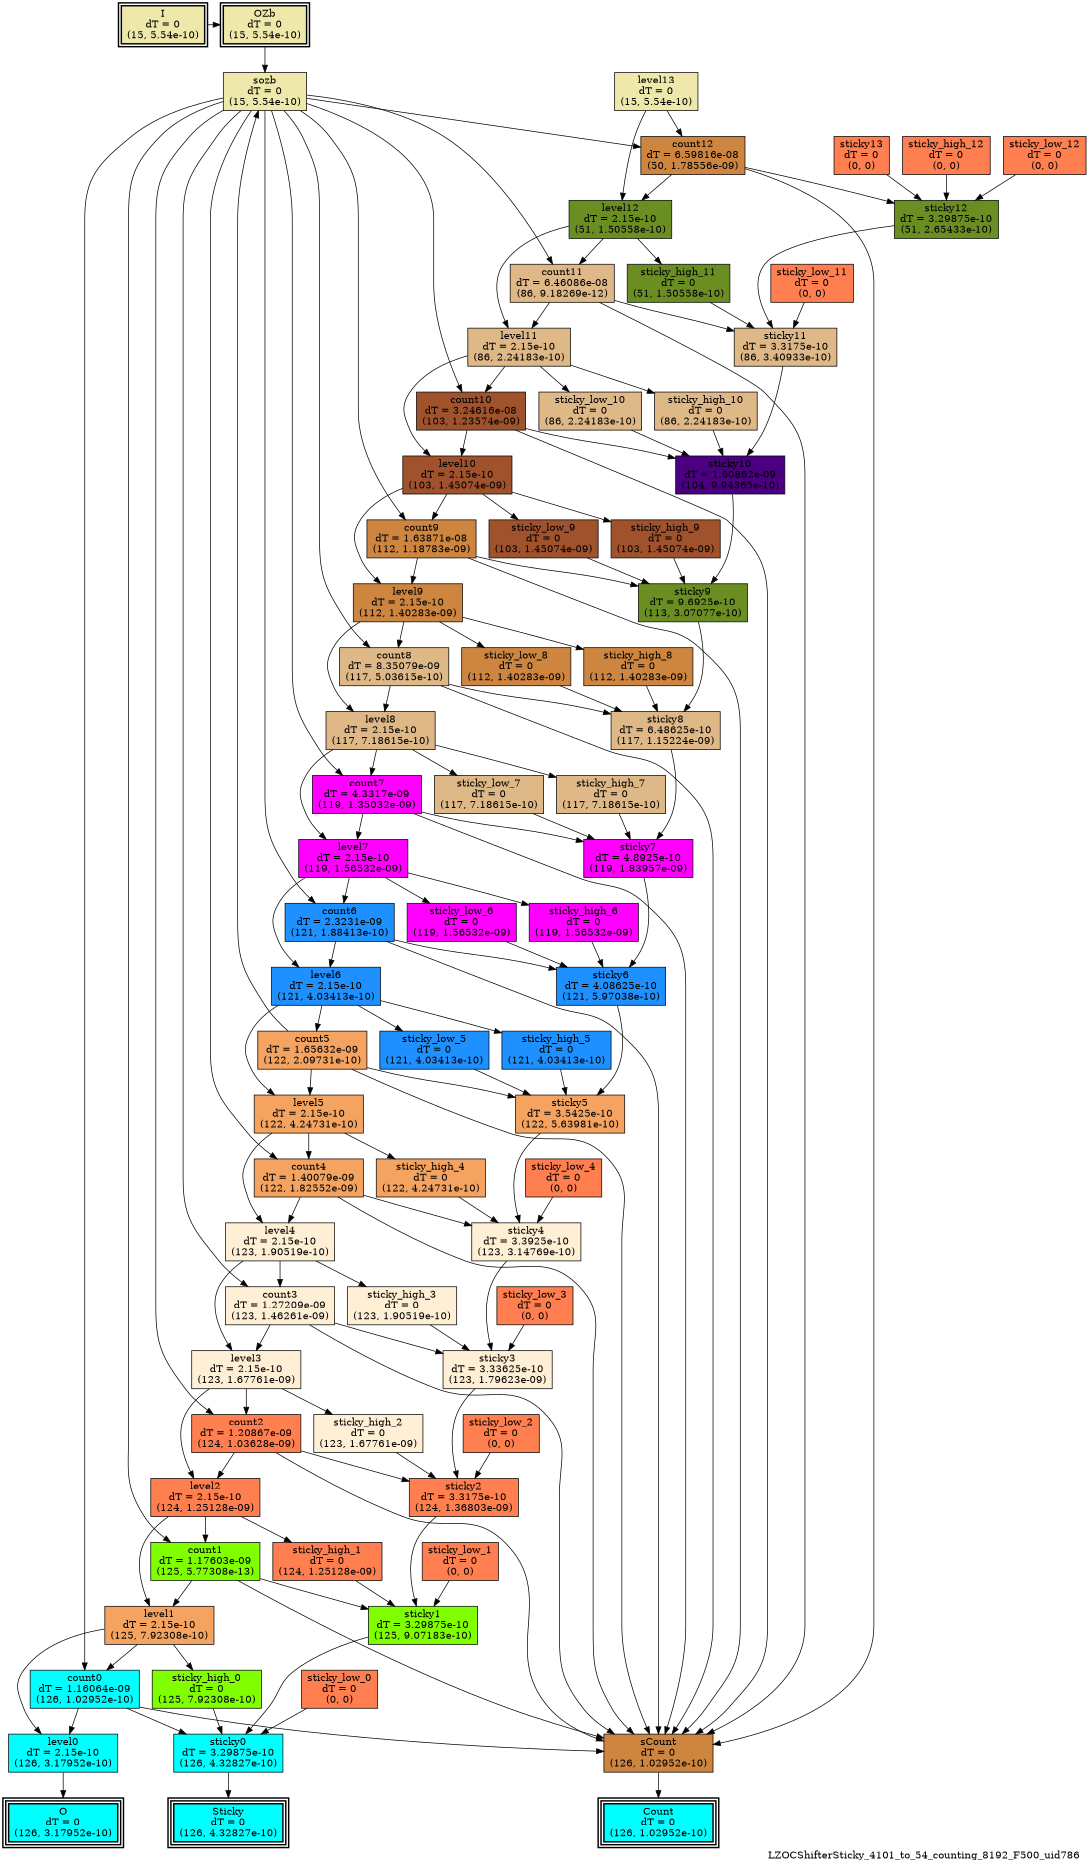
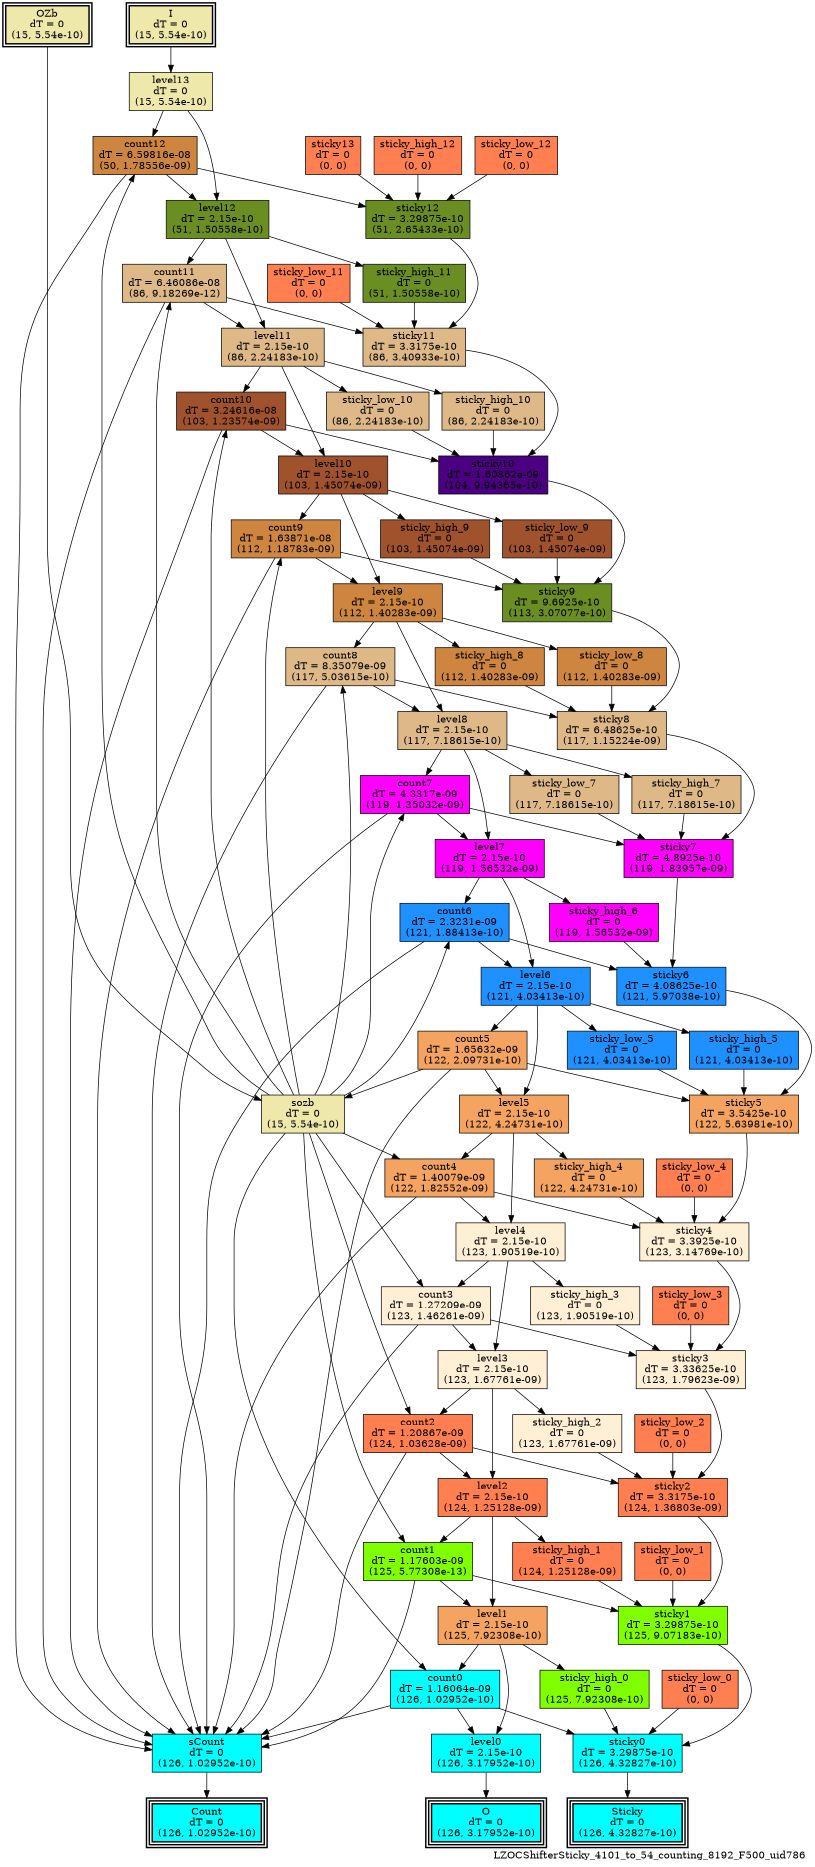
edge "I dT = 0 (15, 5.54e-10)" -> "OZb dT = 0 (15, 5.54e-10)": now "I dT = 0 (15, 5.54e-10)" -> "level13 dT = 0 (15, 5.54e-10)"
node "sticky_low_6 dT = 0 (119, 1.56532e-09)": removed
node "sCount dT = 0 (126, 1.02952e-10)": fillcolor peru -> cyan
